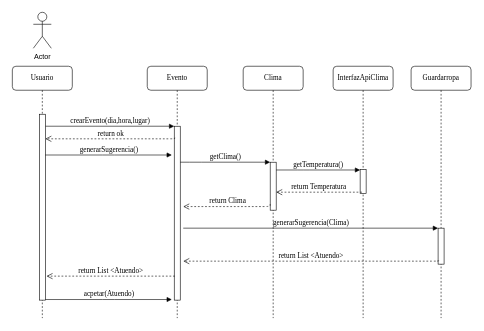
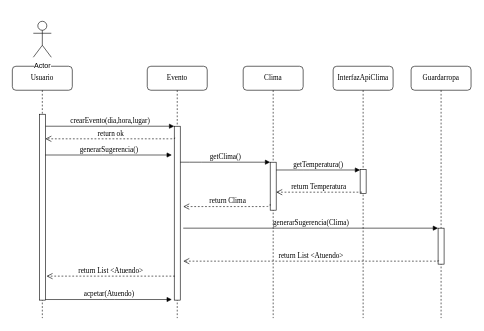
node "Actor": moved (42, 30) -> (42, 39)
